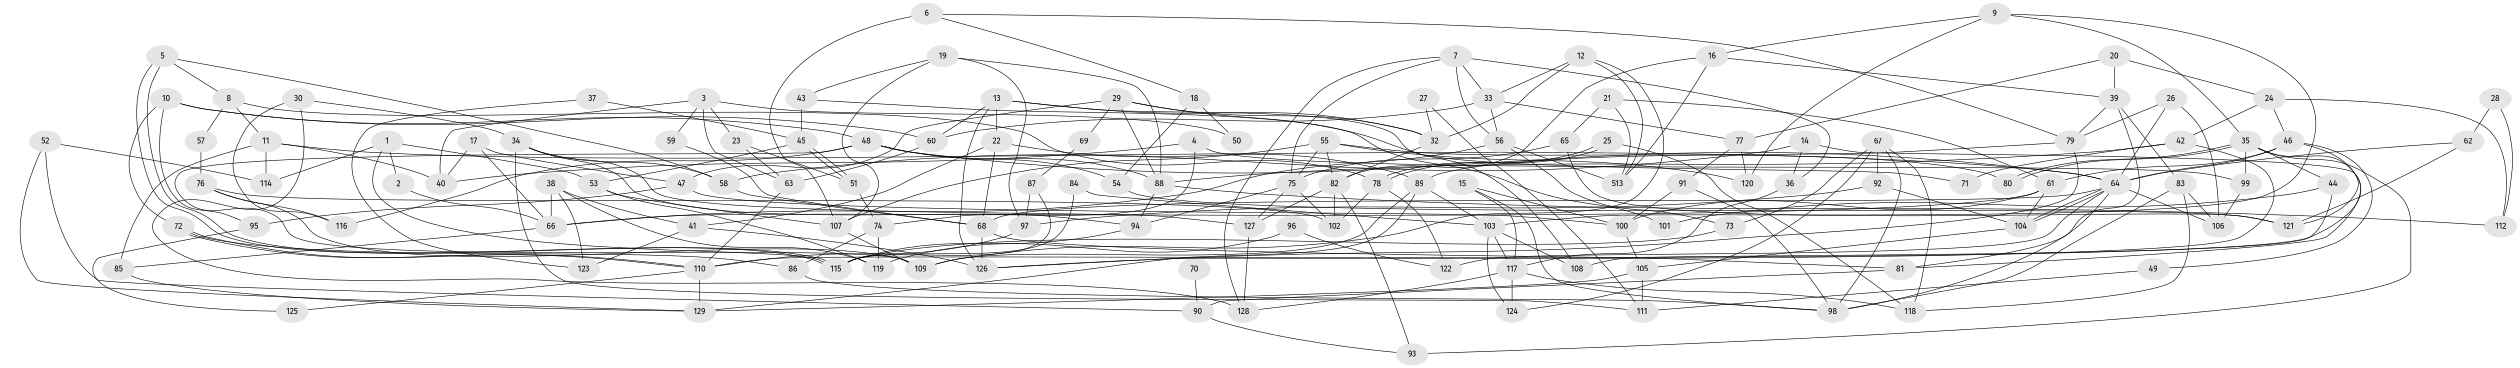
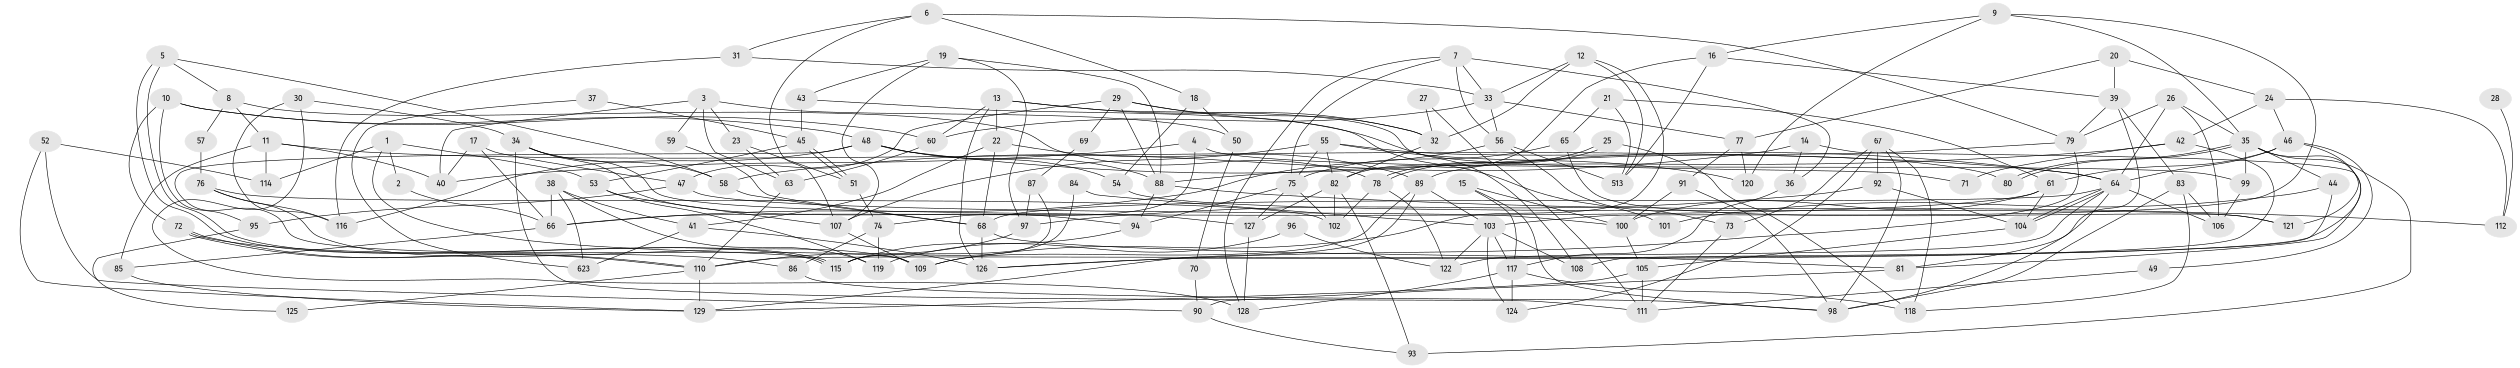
node "31": added
edge "26" -- "35": added
node "62": removed
edge "50" -- "70": added
edge "73" -- "115": now "73" -- "111"
edge "103" -- "122": added
node "123": label "123" -> "623"
